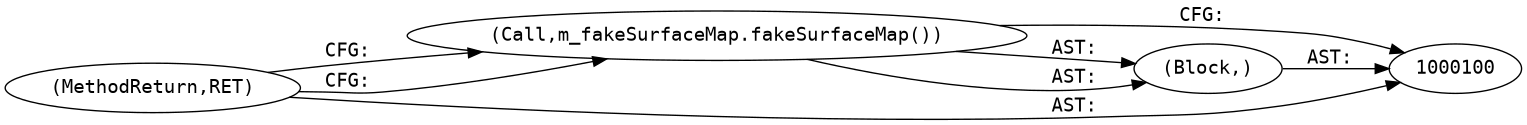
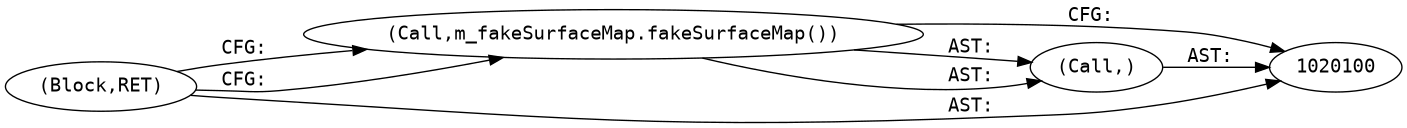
node "(Block,)": label "(Block,)" -> "(Call,)"
node "1000100": label "1000100" -> "1020100"
node "(MethodReturn,RET)": label "(MethodReturn,RET)" -> "(Block,RET)"
